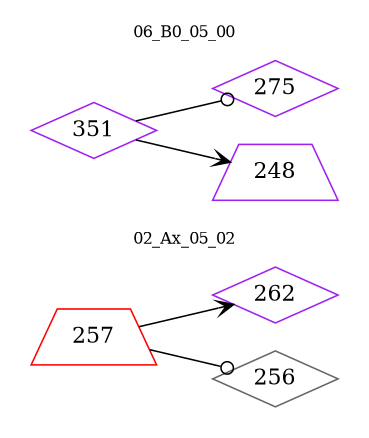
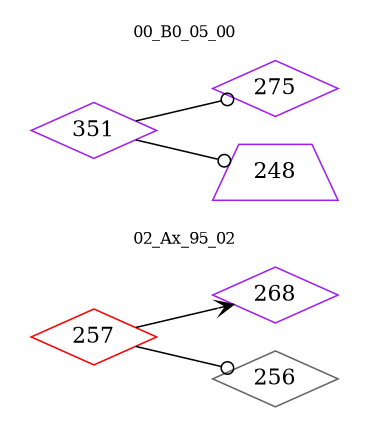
cluster "06_B0_05_00": label "06_B0_05_00" -> "00_B0_05_00"
edge "351" -> "248": arrowhead vee -> odot
cluster "02_Ax_05_02": label "02_Ax_05_02" -> "02_Ax_95_02"
node "262": label "262" -> "268"
node "257": shape trapezium -> diamond
